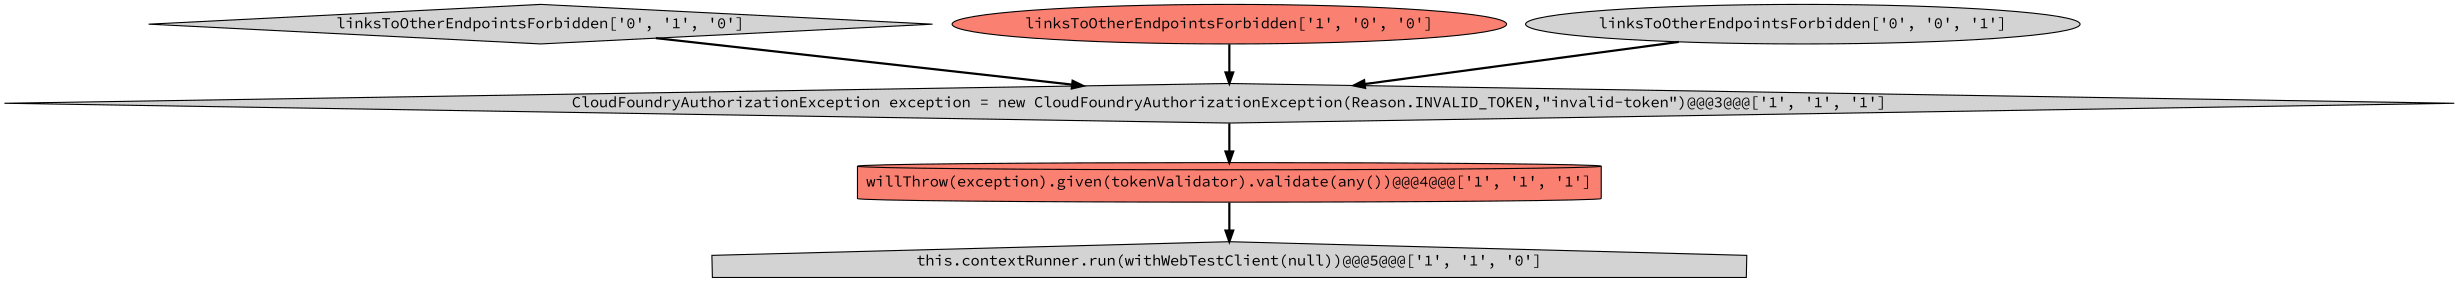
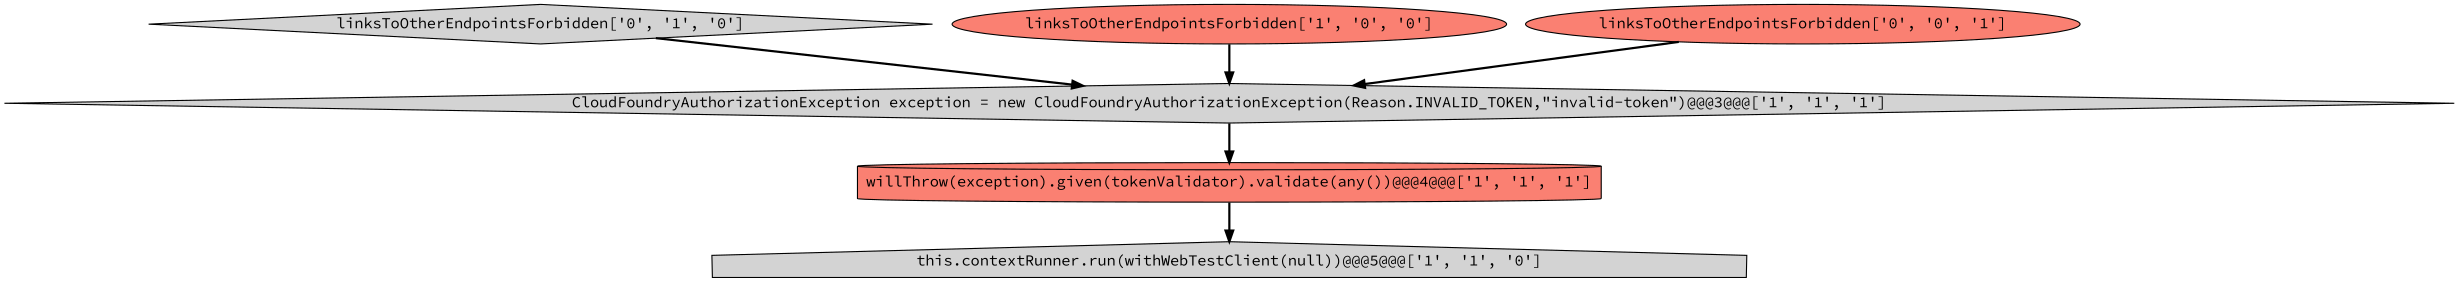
node "linksToOtherEndpointsForbidden['0', '0', '1']": fillcolor lightgrey -> salmon
